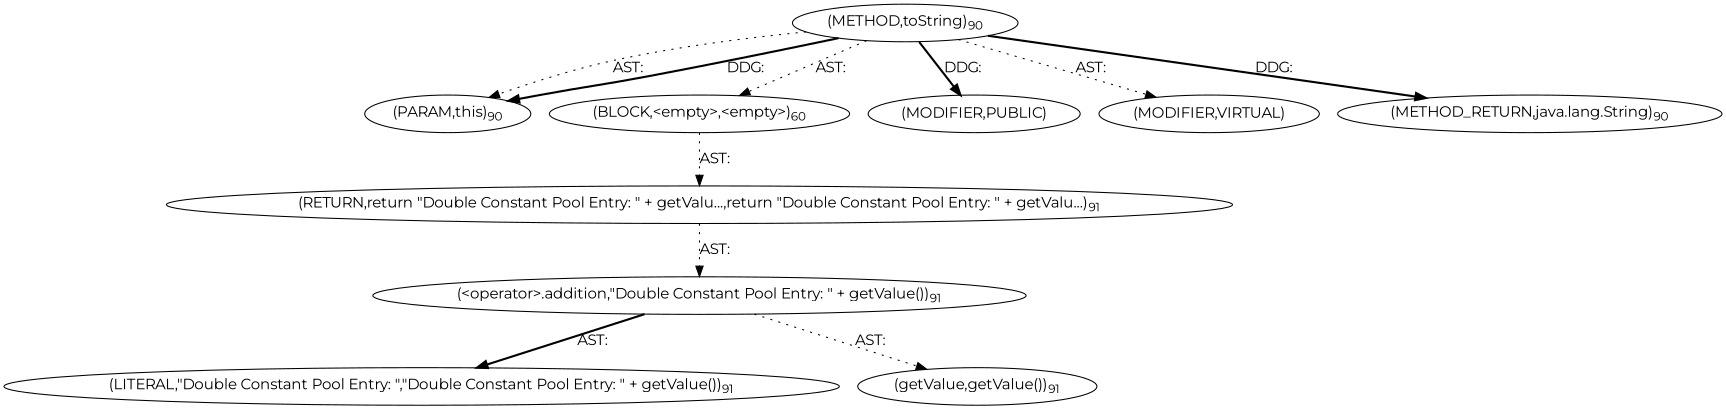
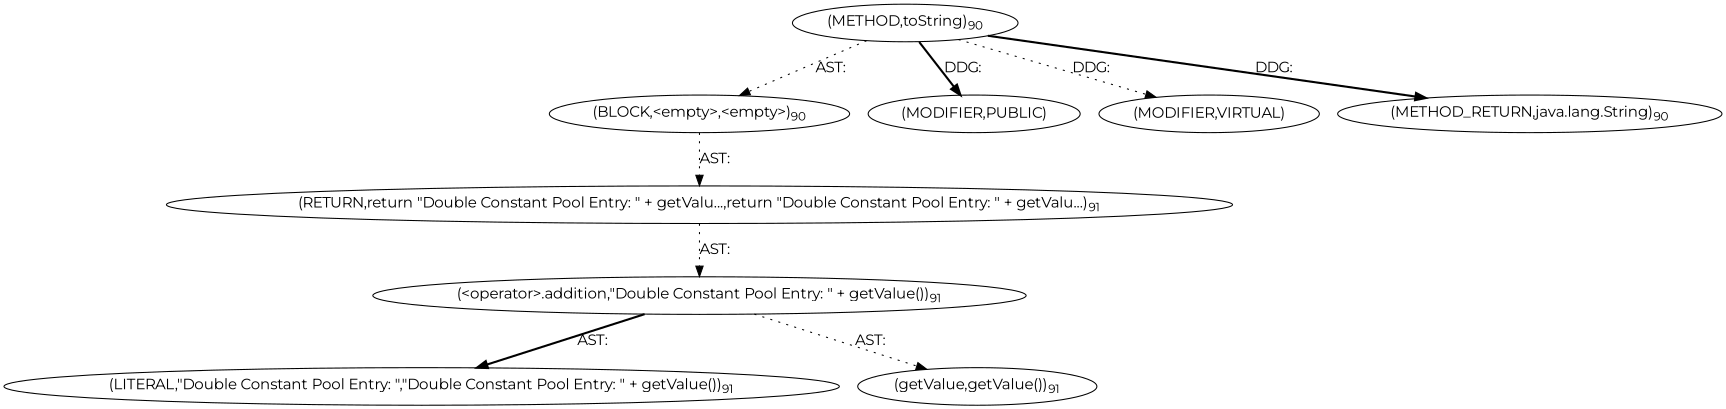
edge "(METHOD,toString)" -> "(MODIFIER,VIRTUAL)": label "AST: " -> "DDG: "
node "(BLOCK,<empty>,<empty>)": text "60" -> "90"
node "(PARAM,this)": removed
